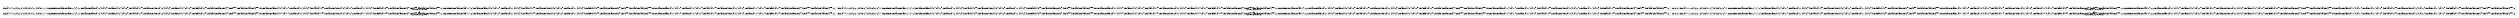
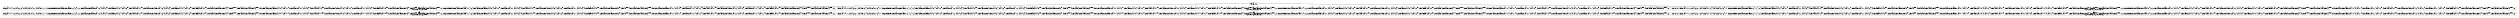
node "O": added
